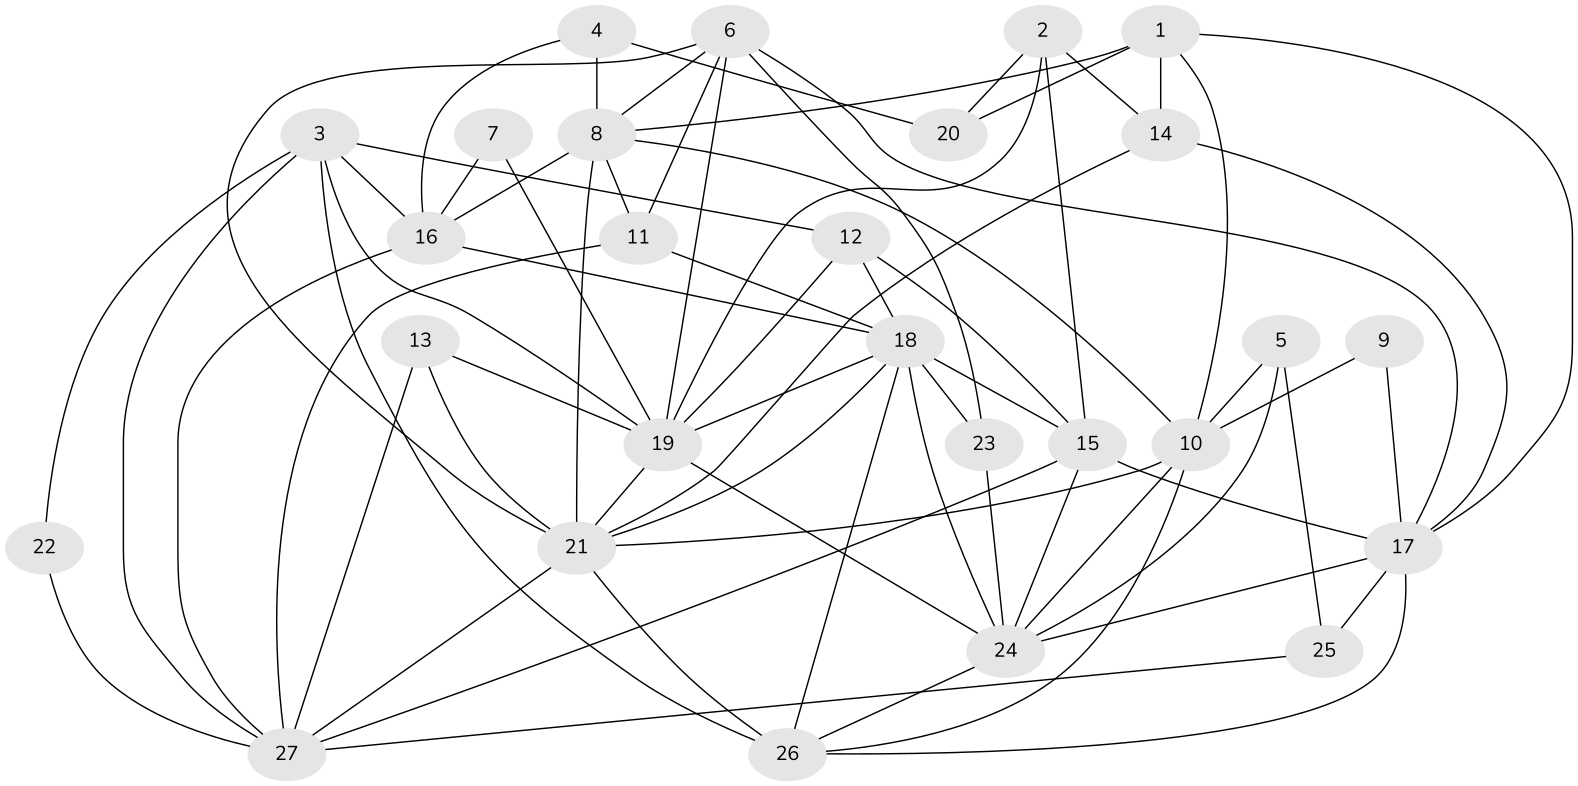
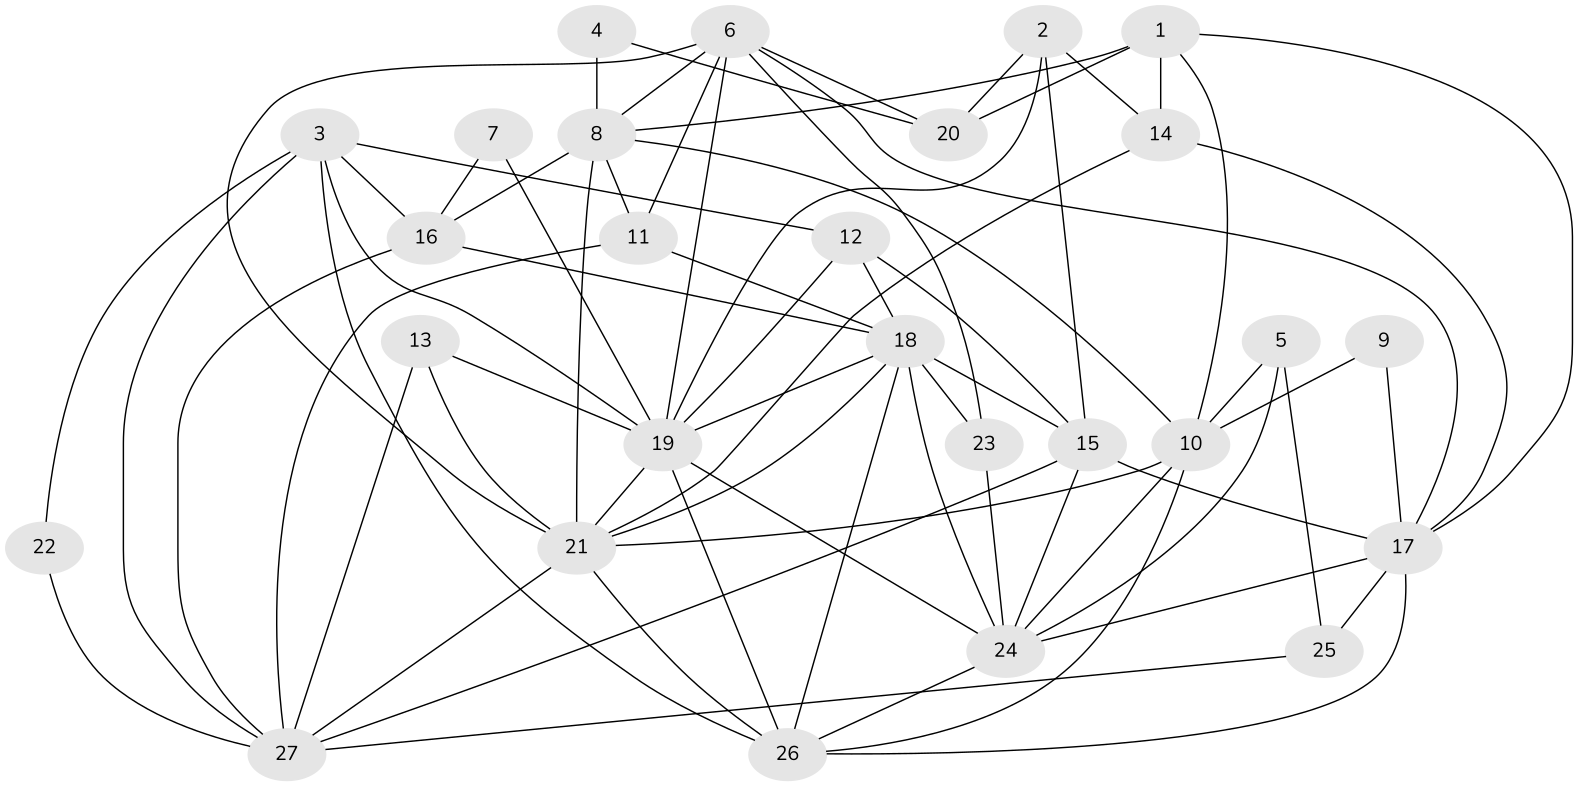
edge "6" -- "20": added
edge "4" -- "16": removed
edge "19" -- "26": added
